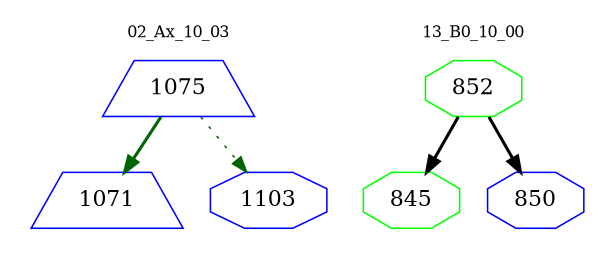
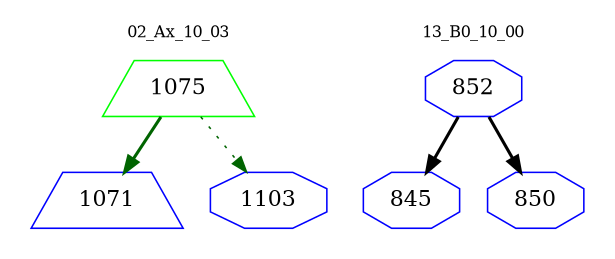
node "1075": color blue -> green
node "852": color green -> blue
node "845": color green -> blue
